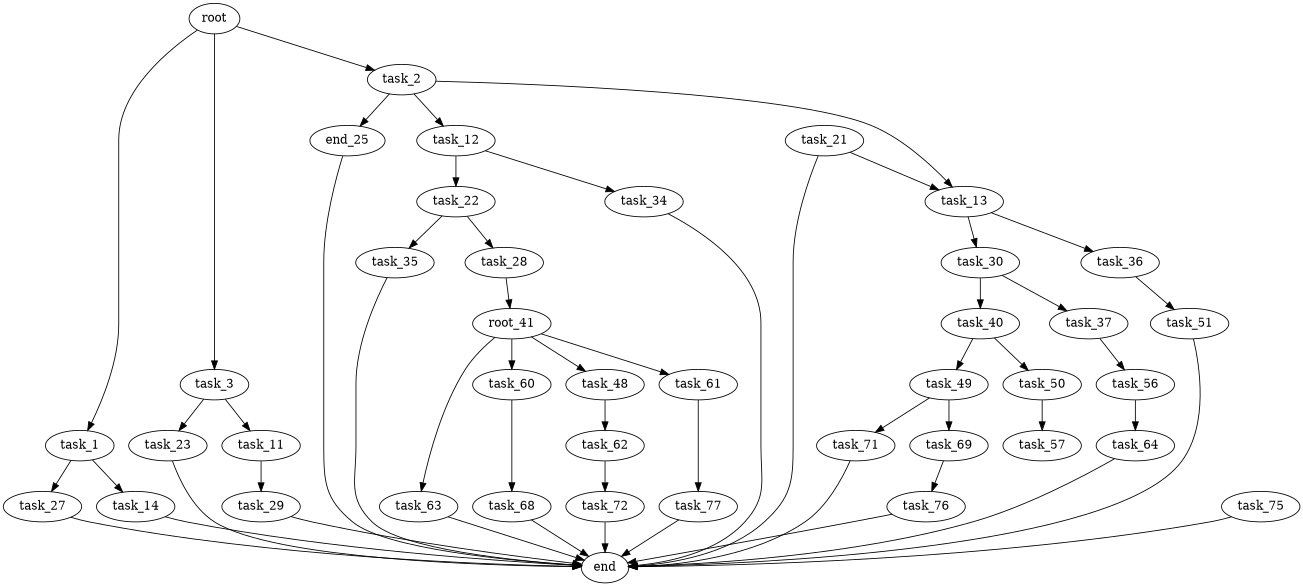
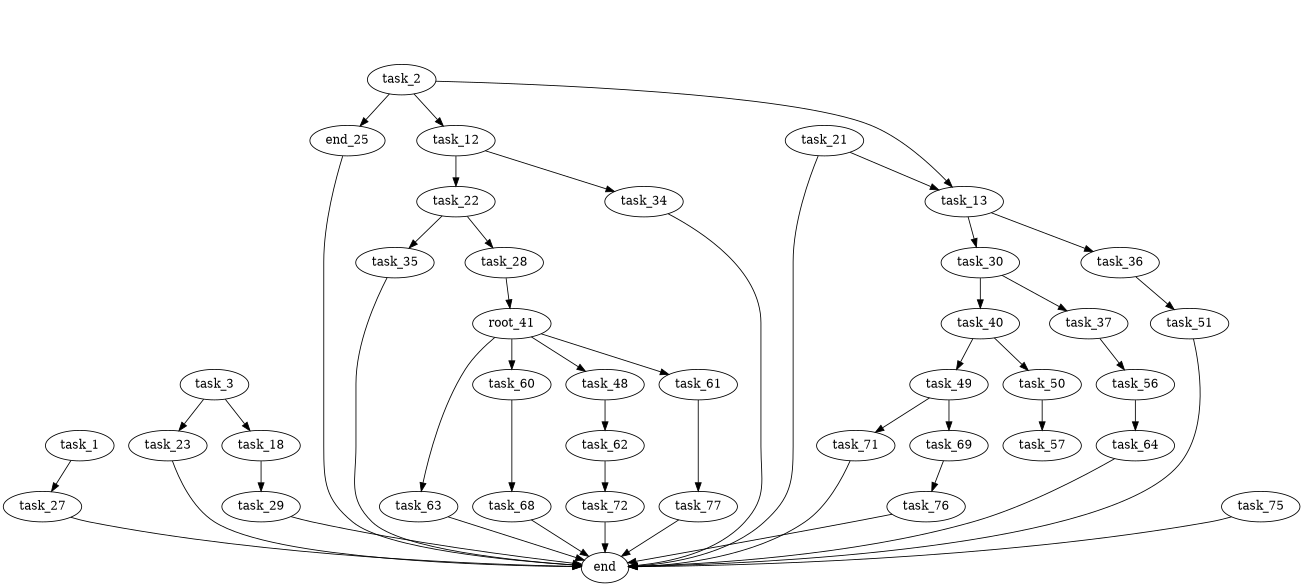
node "root": removed
node "task_11": label "task_11" -> "task_18"
node "task_14": removed
